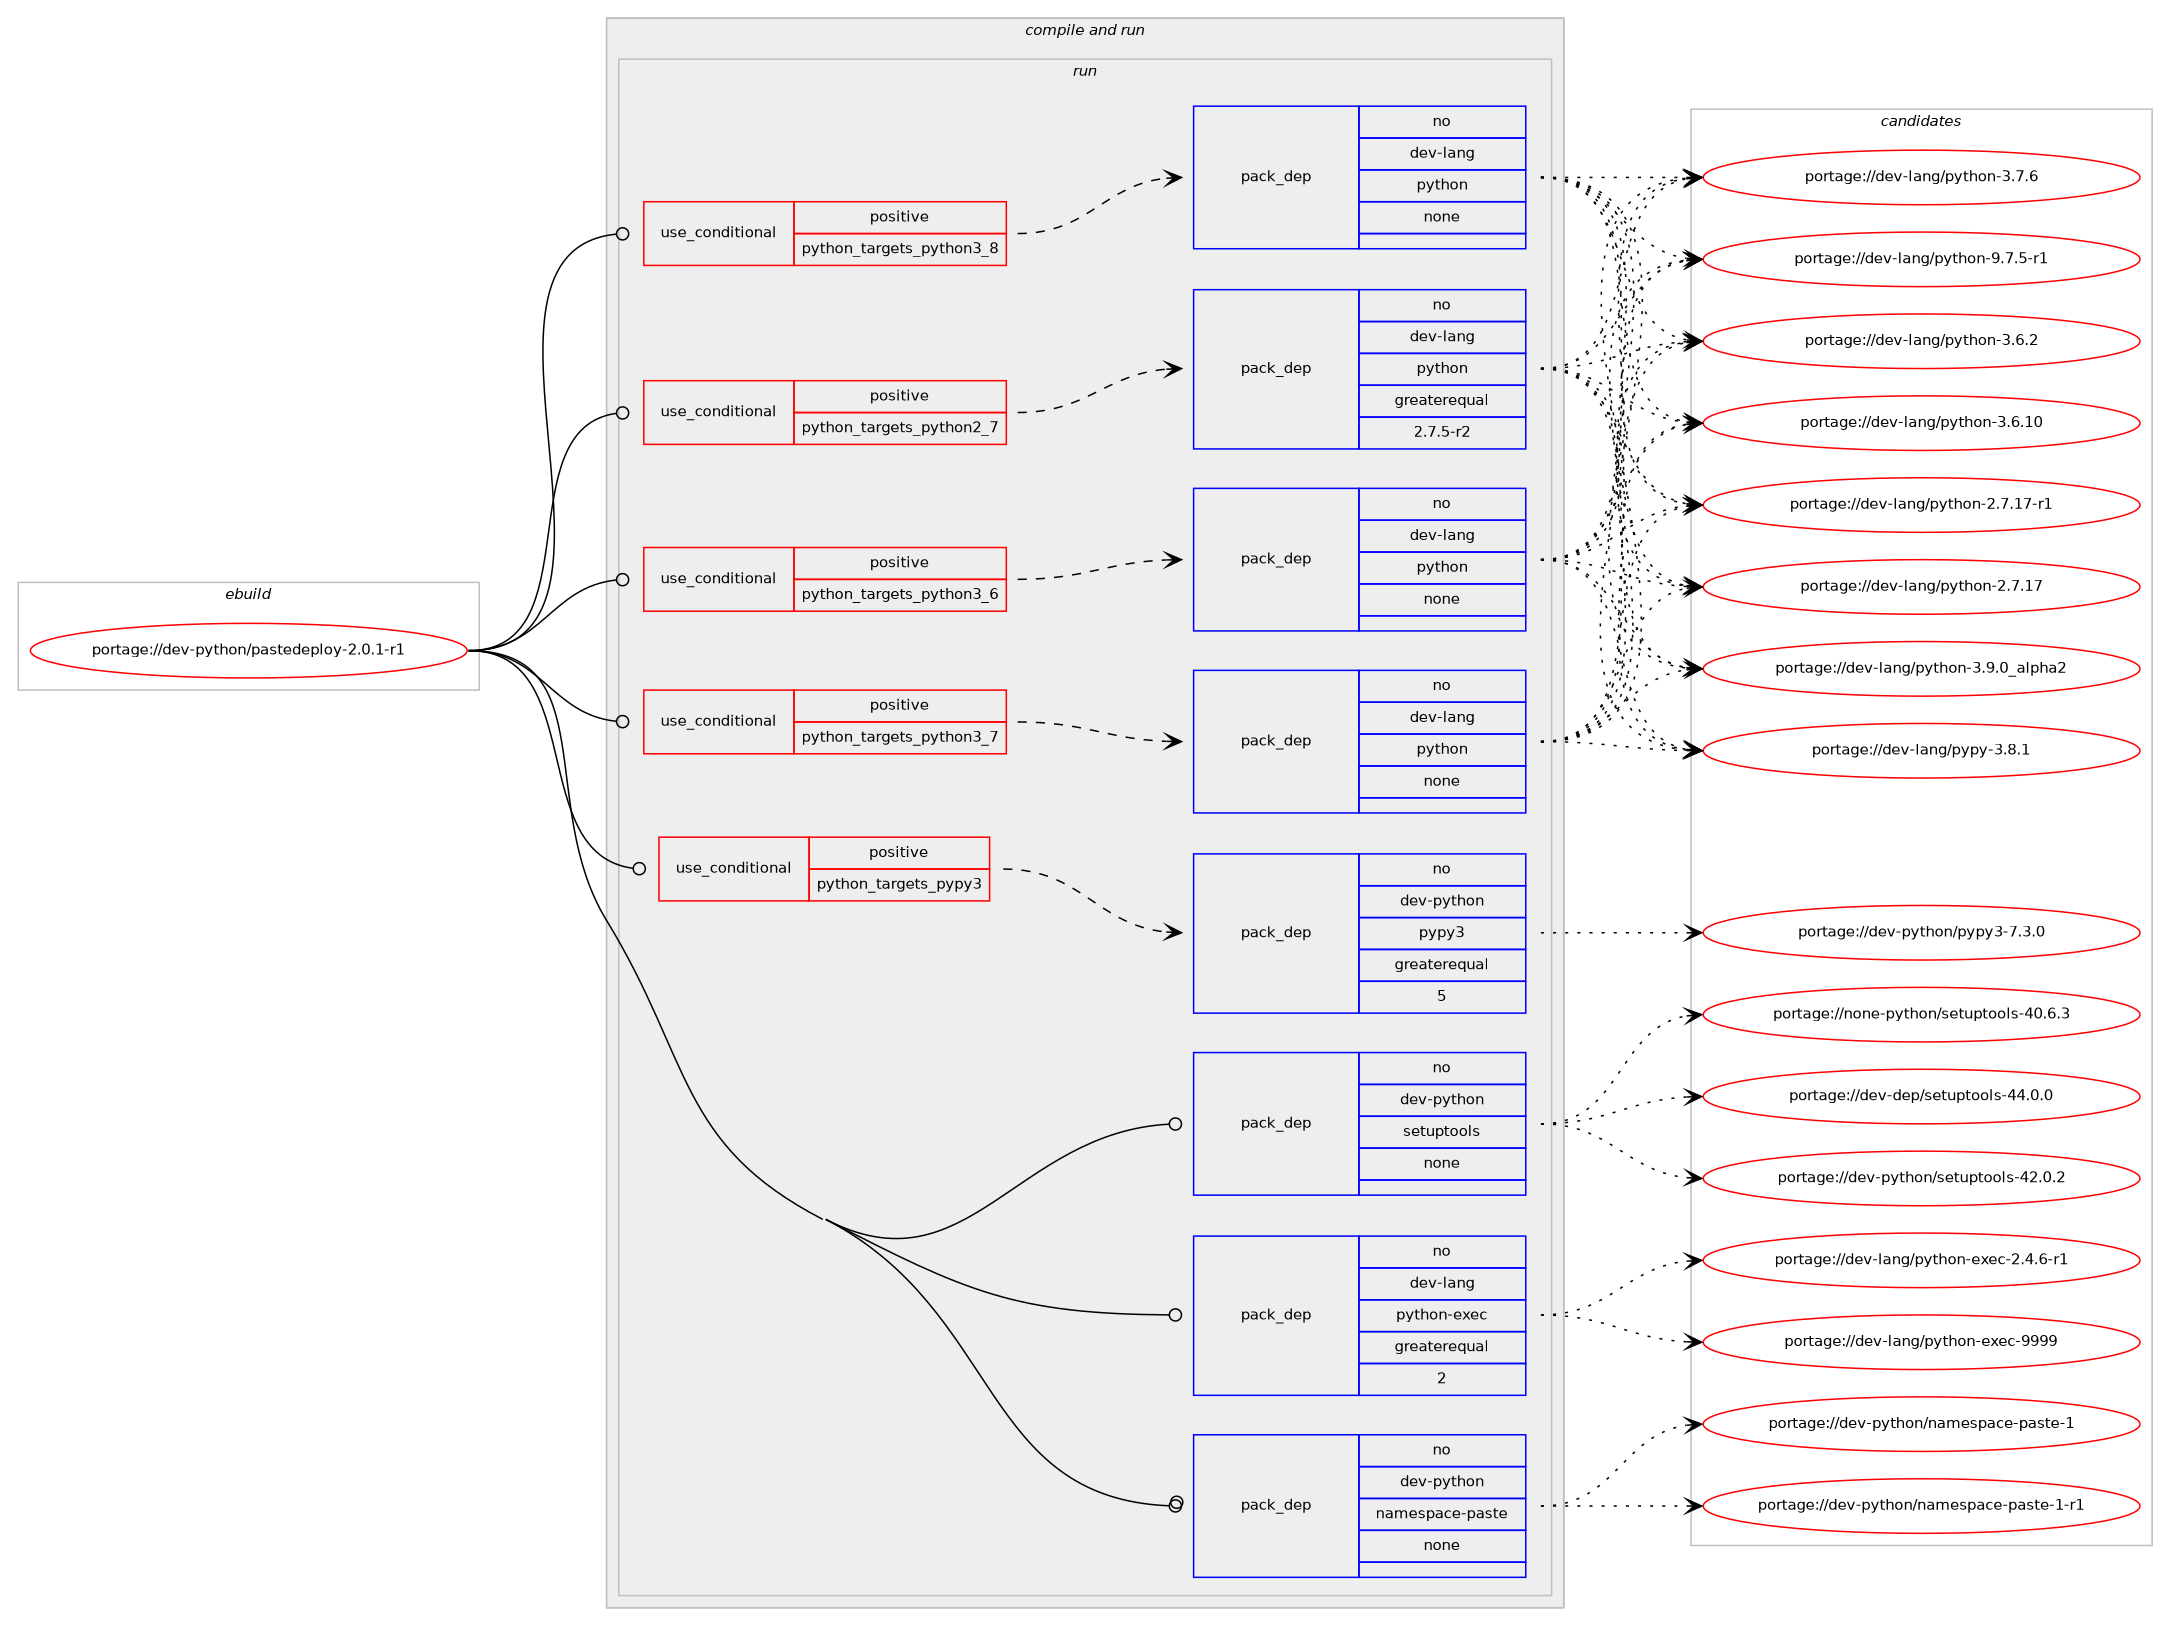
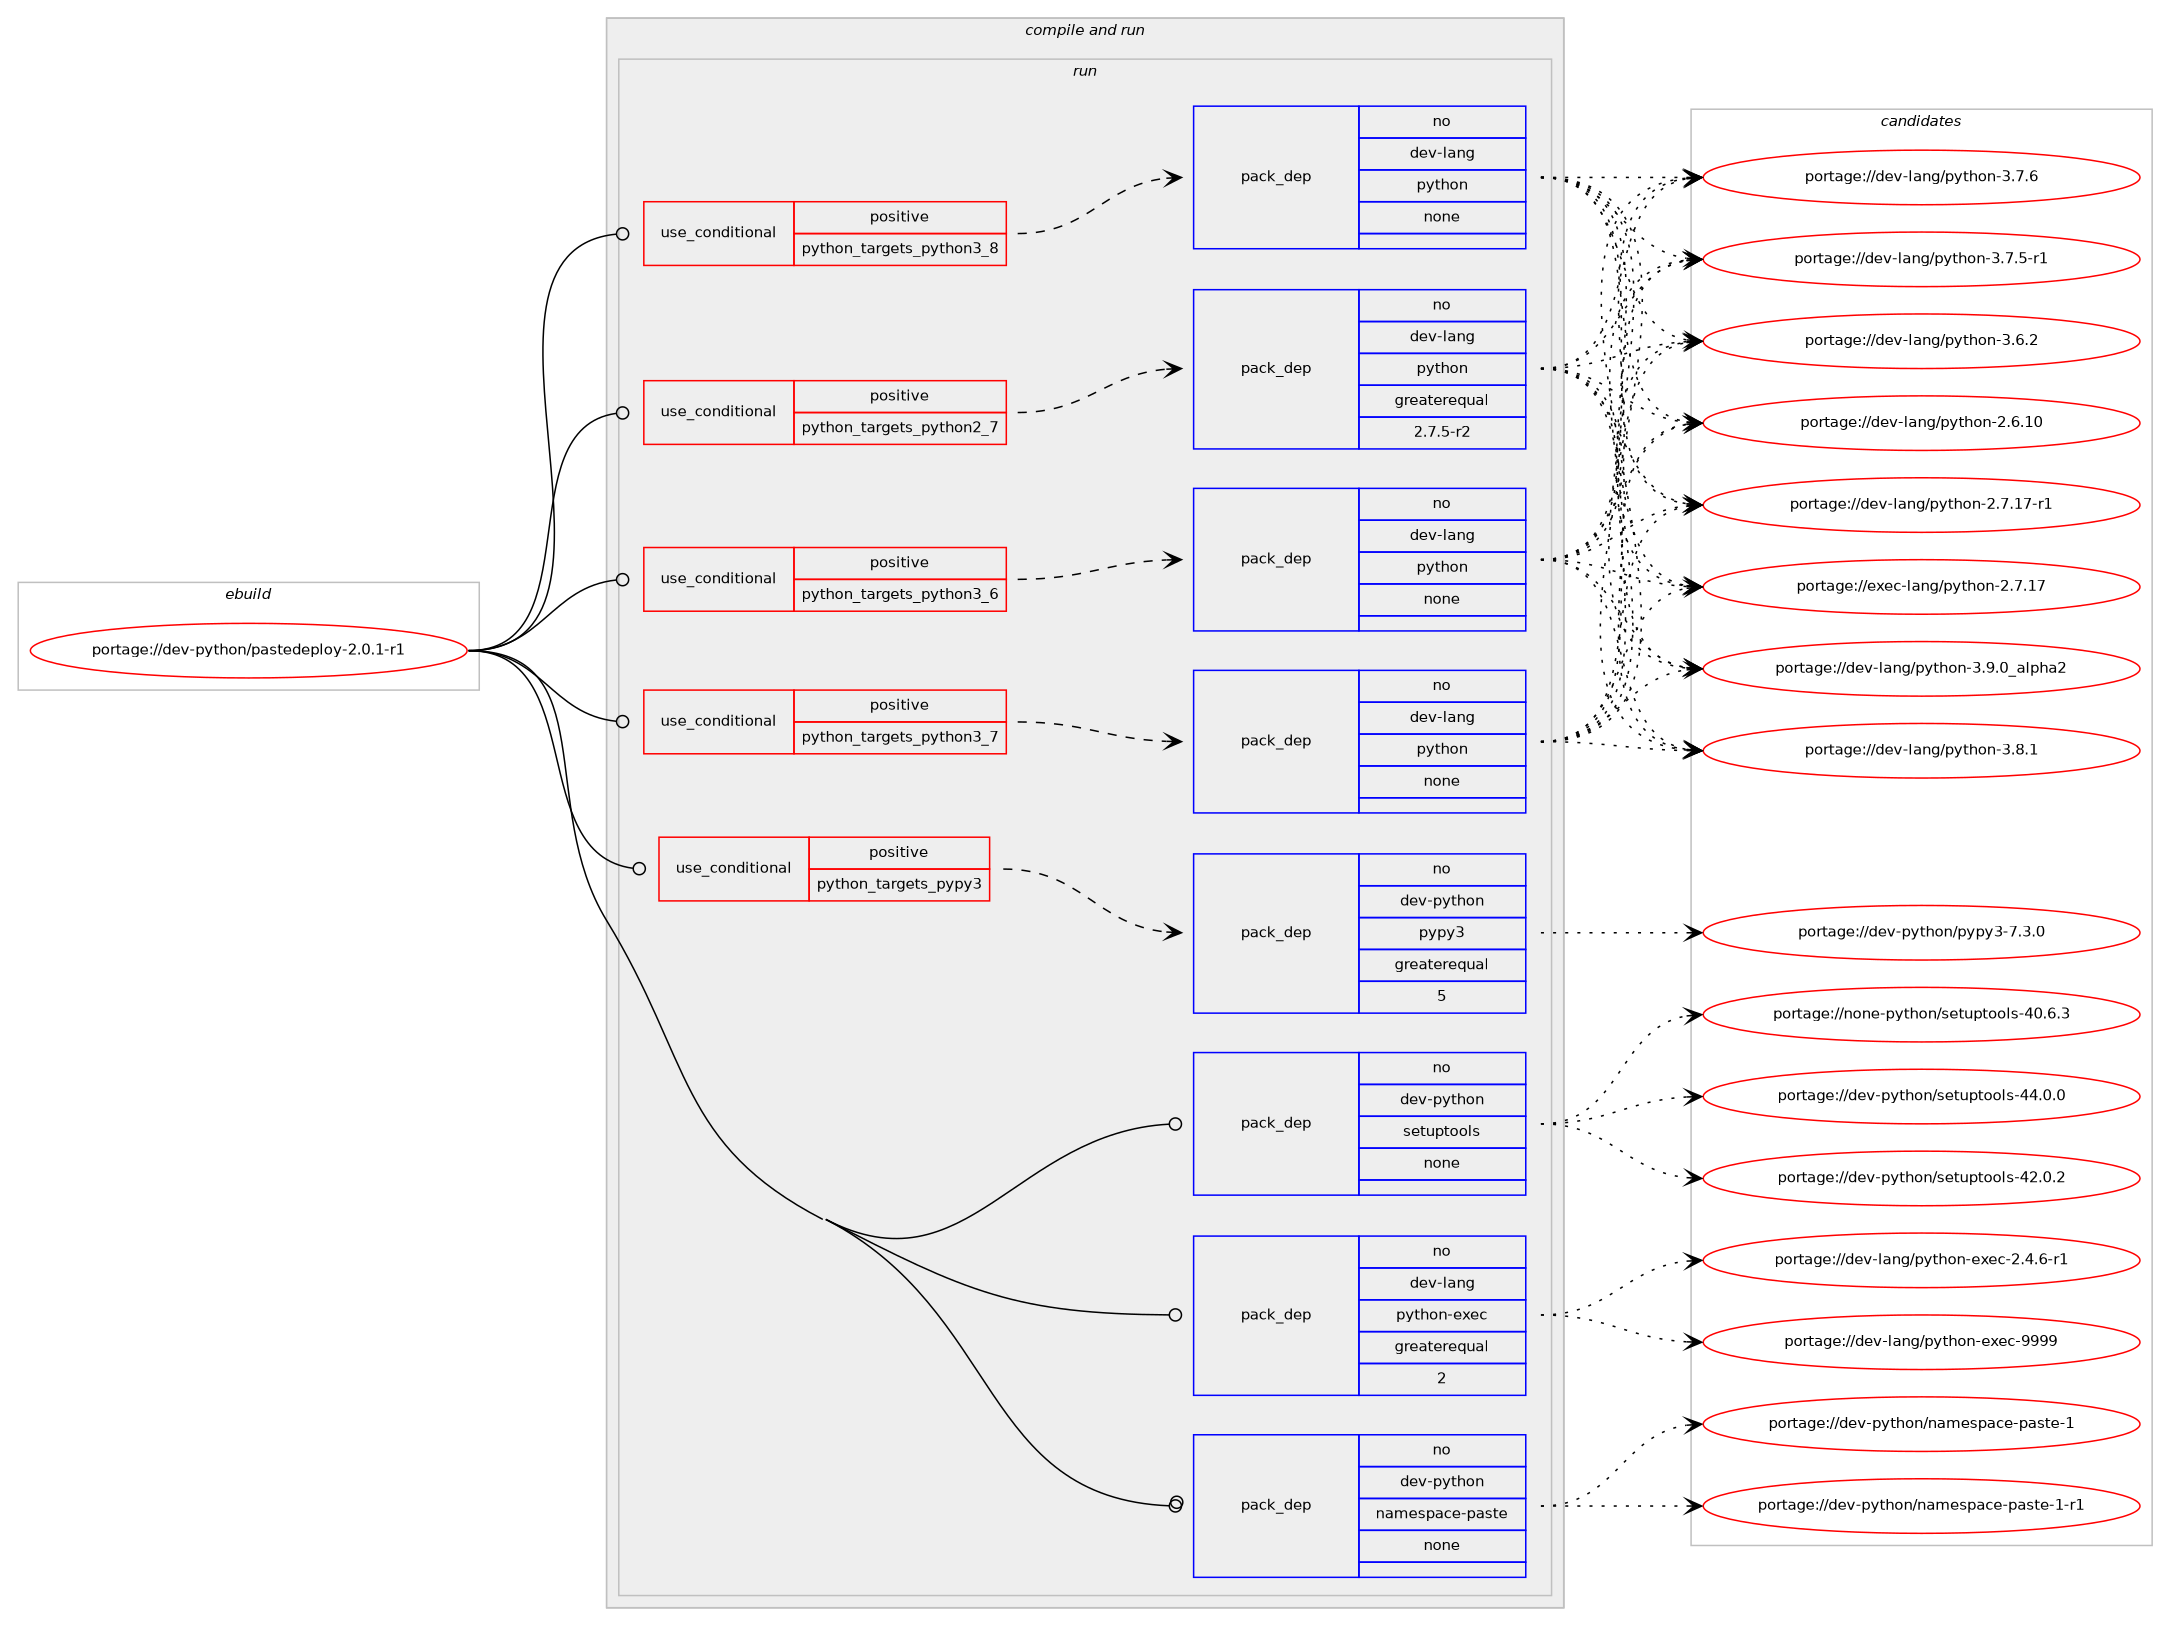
node "portage://dev-lang/python-9.7.5-r1": label "portage://dev-lang/python-9.7.5-r1" -> "portage://dev-lang/python-3.7.5-r1"
node "portage://dev-lang/python-3.6.10": label "portage://dev-lang/python-3.6.10" -> "portage://dev-lang/python-2.6.10"
node "portage://dev-lang/python-2.7.17": label "portage://dev-lang/python-2.7.17" -> "portage://exec-lang/python-2.7.17"
node "portage://dev-lang/pypy-3.8.1": label "portage://dev-lang/pypy-3.8.1" -> "portage://dev-lang/python-3.8.1"
node "portage://dev-dep/setuptools-44.0.0": label "portage://dev-dep/setuptools-44.0.0" -> "portage://dev-python/setuptools-44.0.0"
